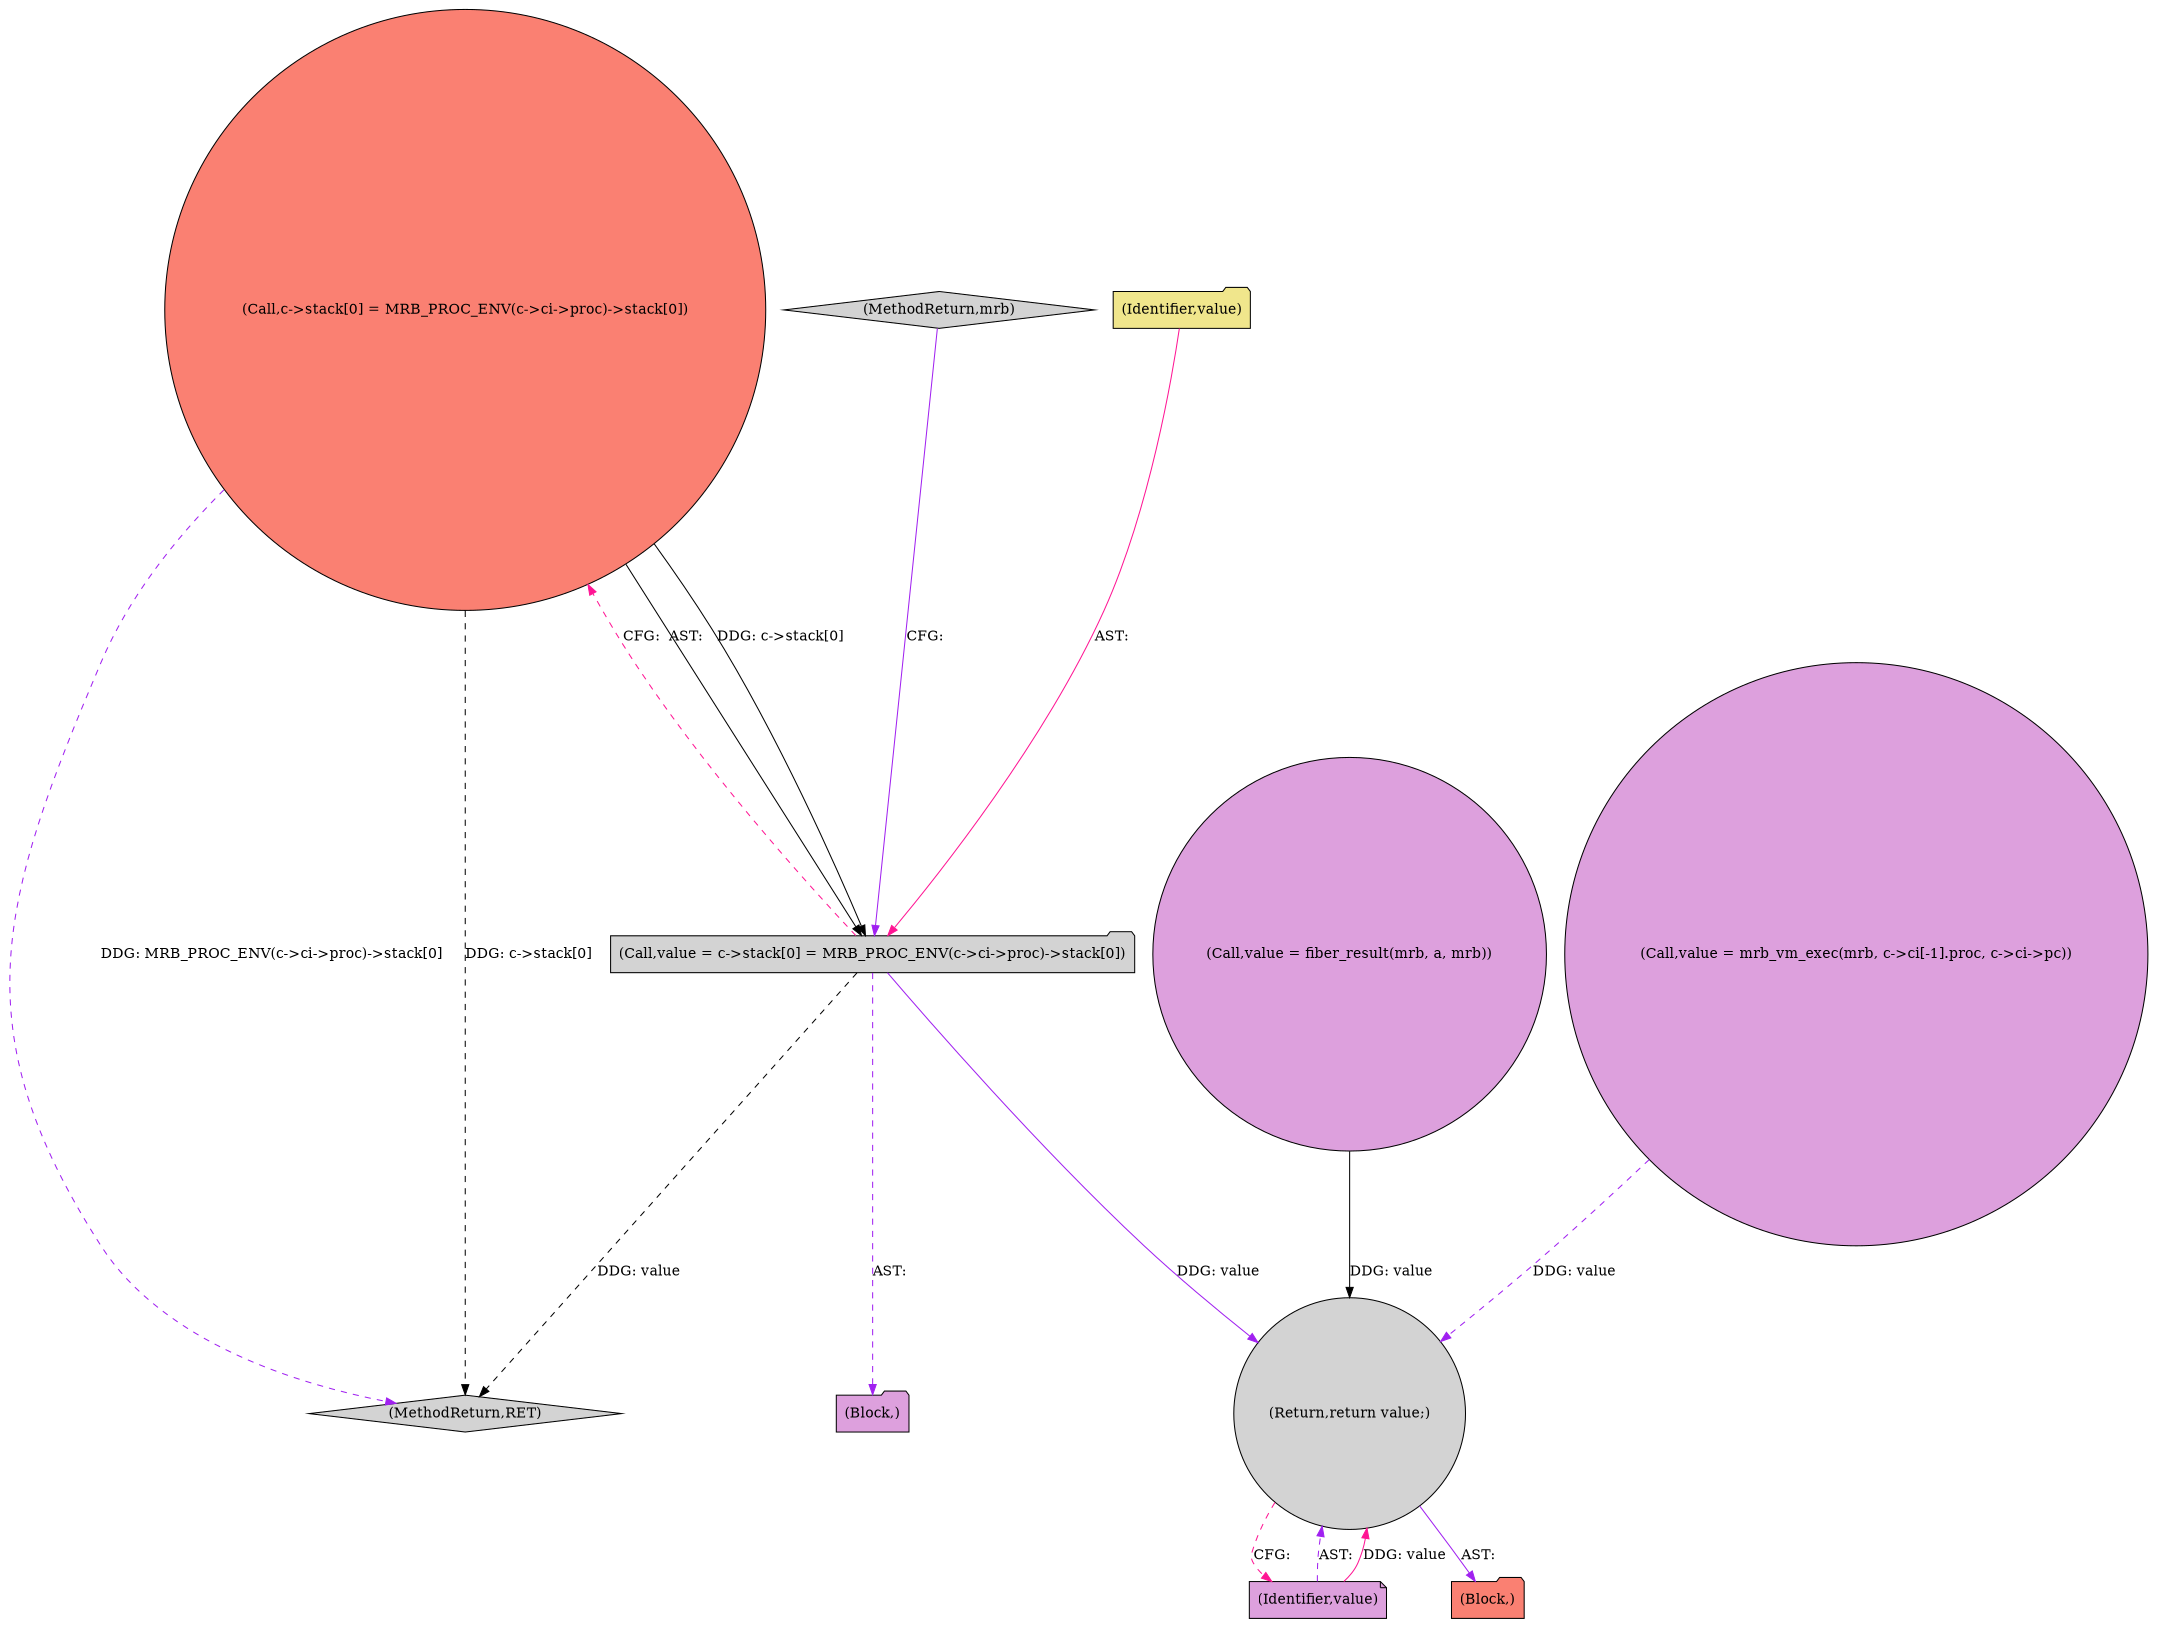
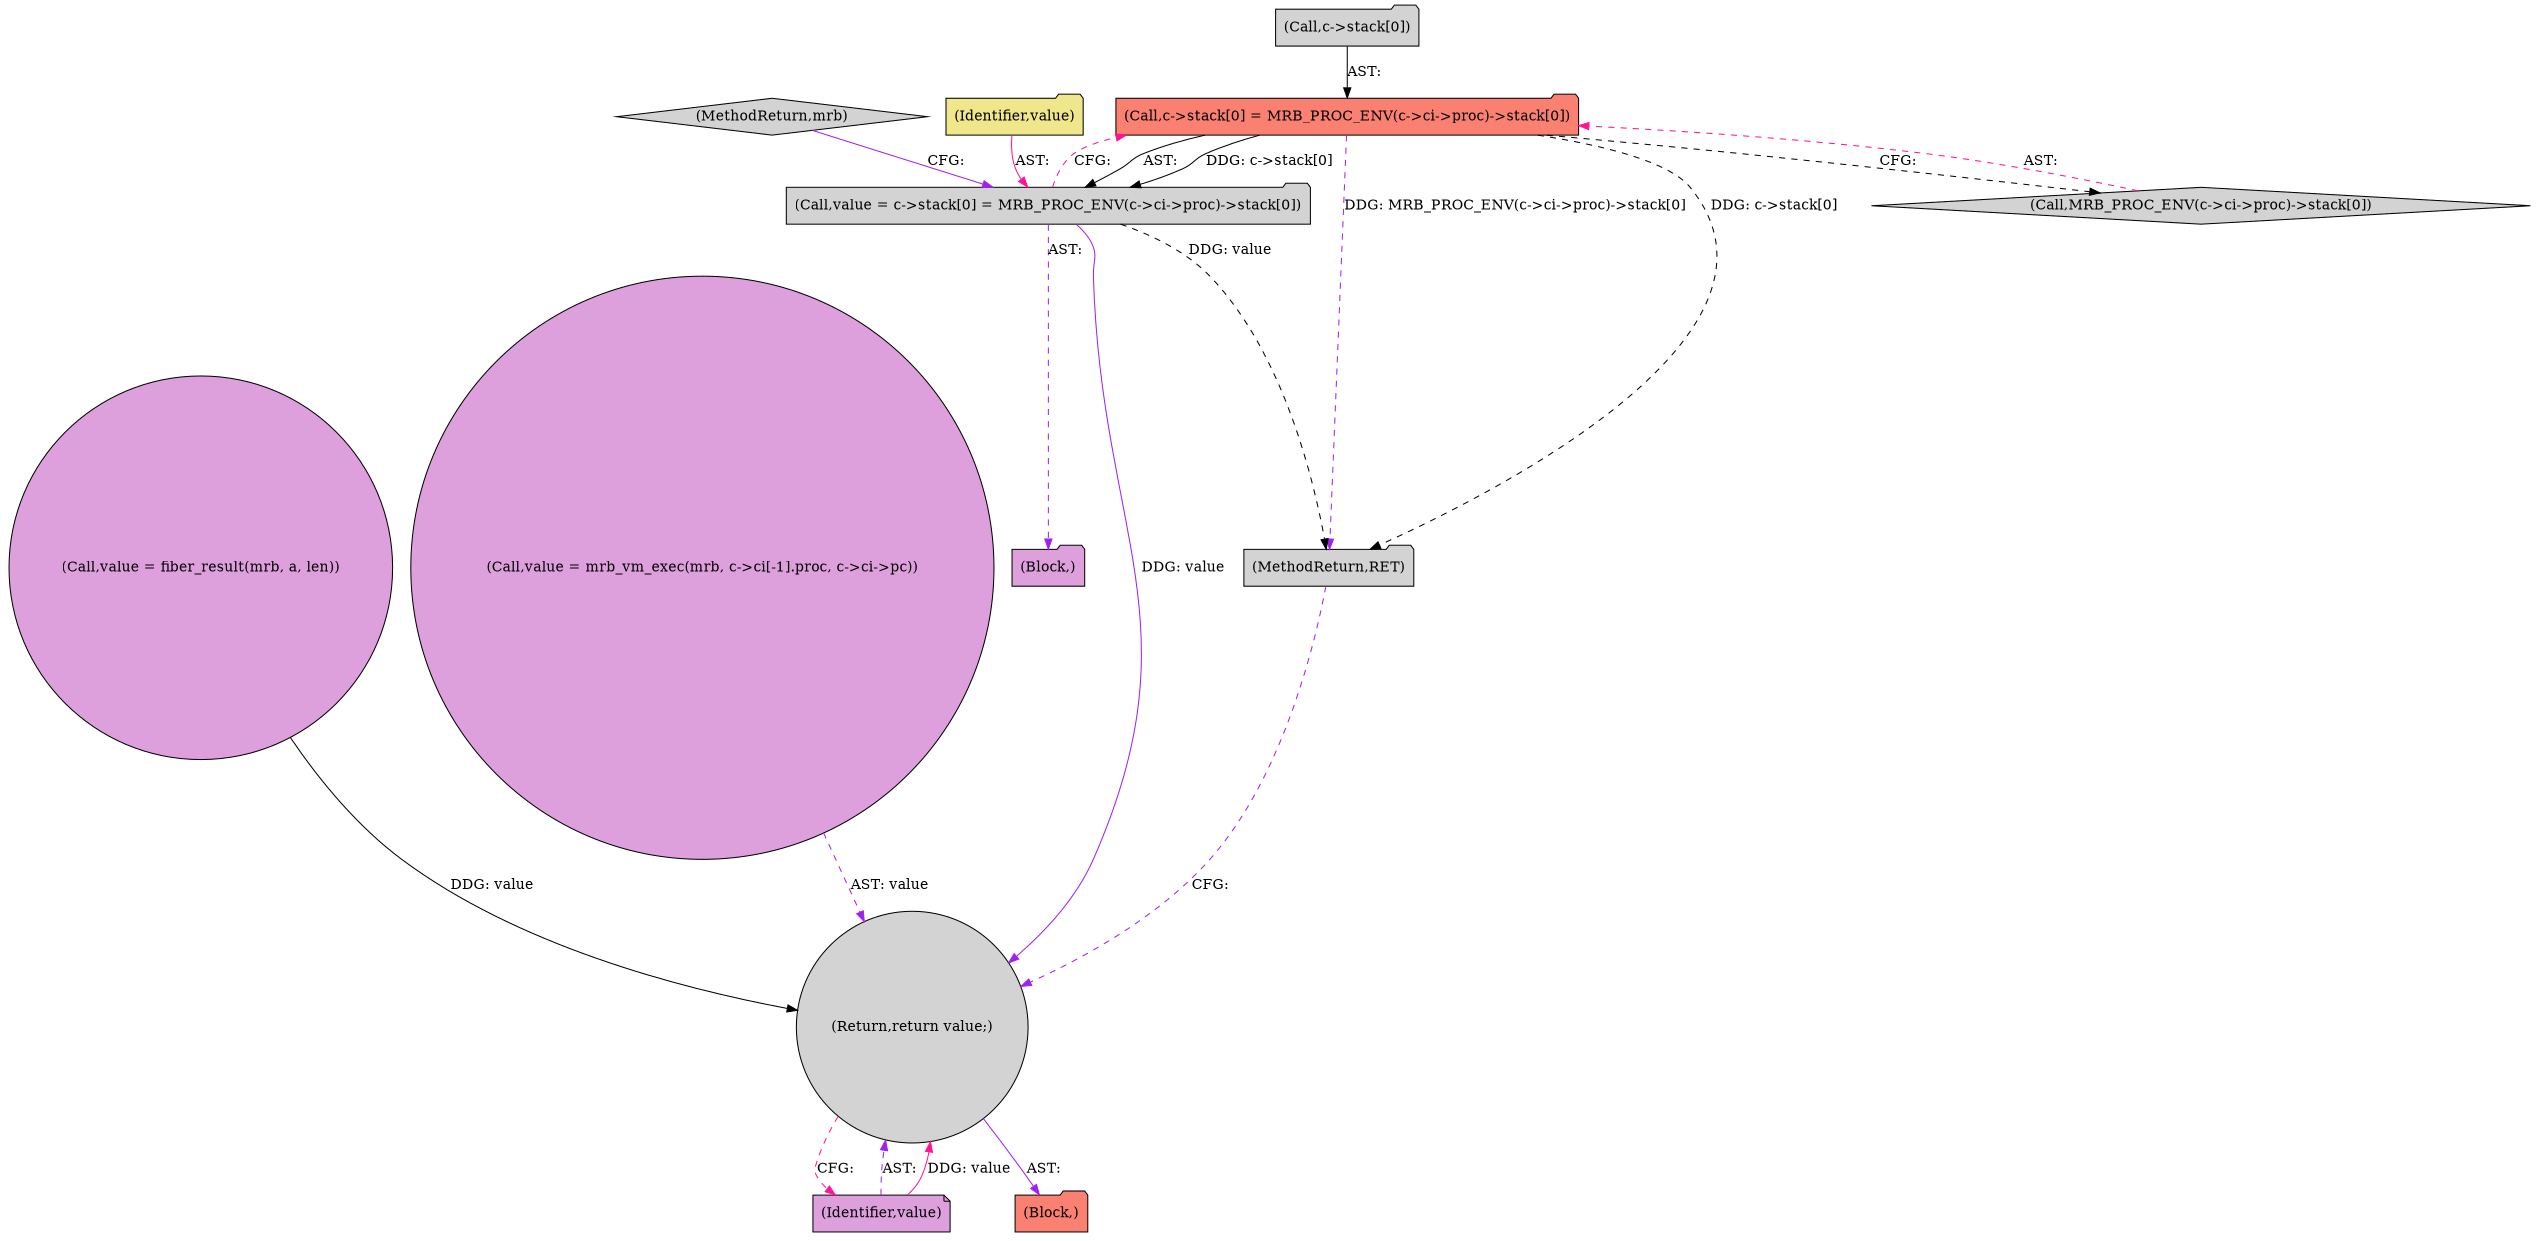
node "(Call,c->stack[0])": added
node "(Call,MRB_PROC_ENV(c->ci->proc)->stack[0])": added
node "(Call,c->stack[0] = MRB_PROC_ENV(c->ci->proc)->stack[0])": shape circle -> folder
edge "(MethodReturn,RET)" -> "(Return,return value;)": added, label "CFG:"
node "(Call,value = fiber_result(mrb, a, mrb))": label "(Call,value = fiber_result(mrb, a, mrb))" -> "(Call,value = fiber_result(mrb, a, len))"
edge "(Call,value = mrb_vm_exec(mrb, c->ci[-1].proc, c->ci->pc))" -> "(Return,return value;)": label "DDG: value" -> "AST: value"
node "(MethodReturn,RET)": shape diamond -> folder
